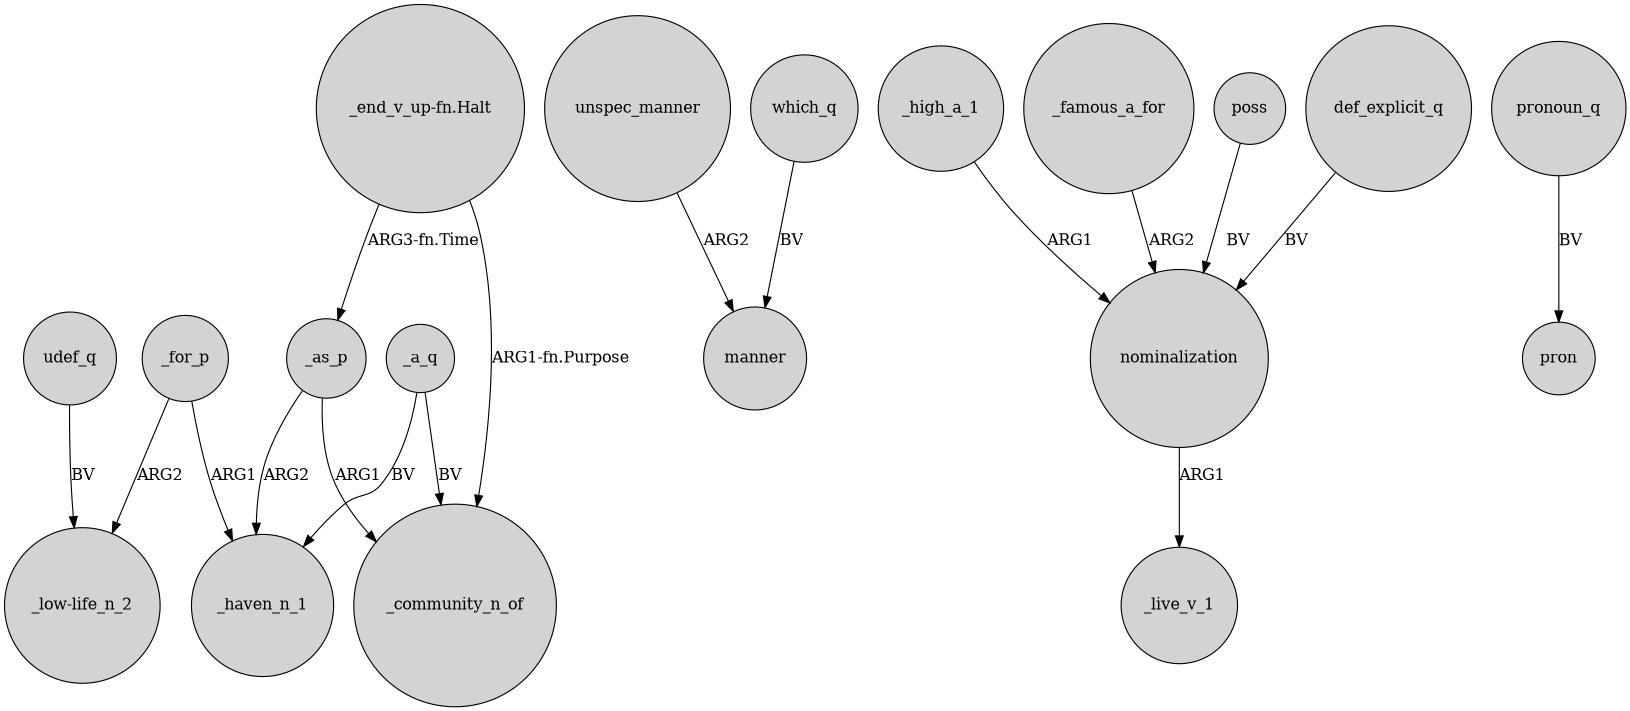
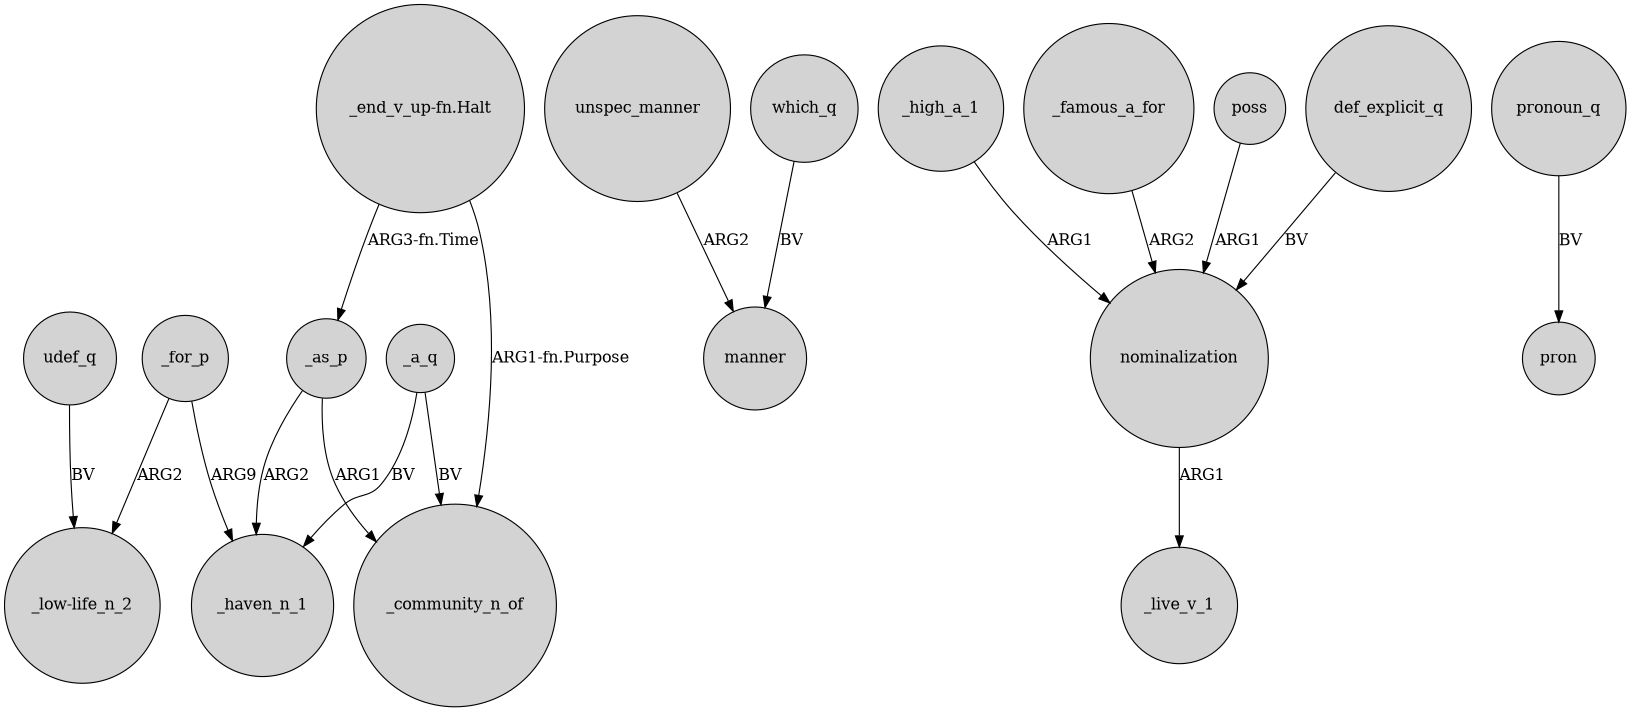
edge "poss" -> "nominalization": label "BV" -> "ARG1"
edge "_for_p" -> "_haven_n_1": label "ARG1" -> "ARG9"
